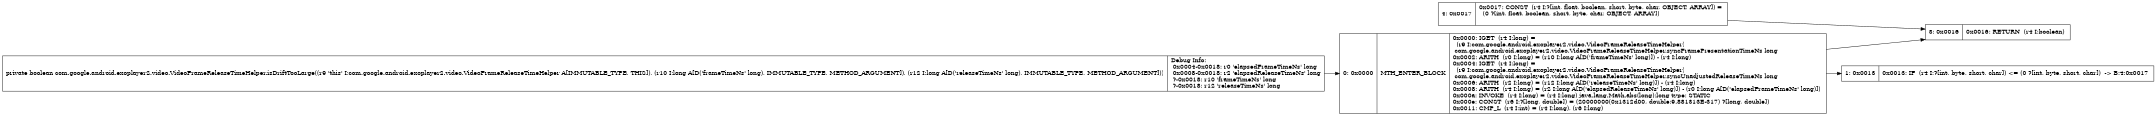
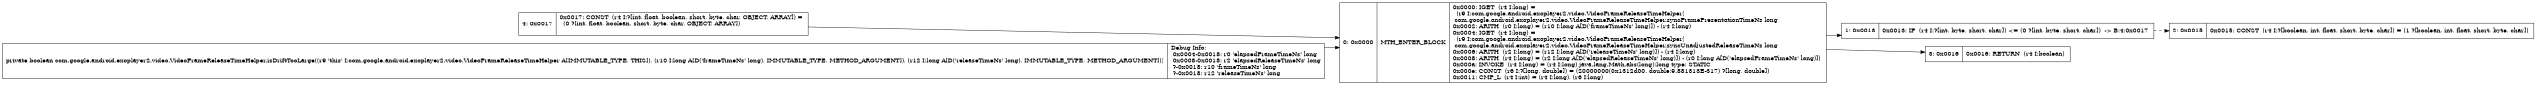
edge "4: 0x0017" -> "3: 0x0016": now "4: 0x0017" -> "0: 0x0000"
node "2: 0x0015": added
